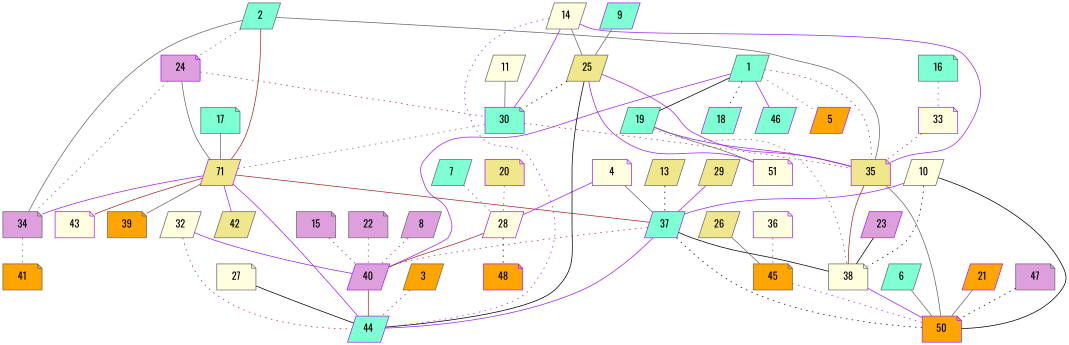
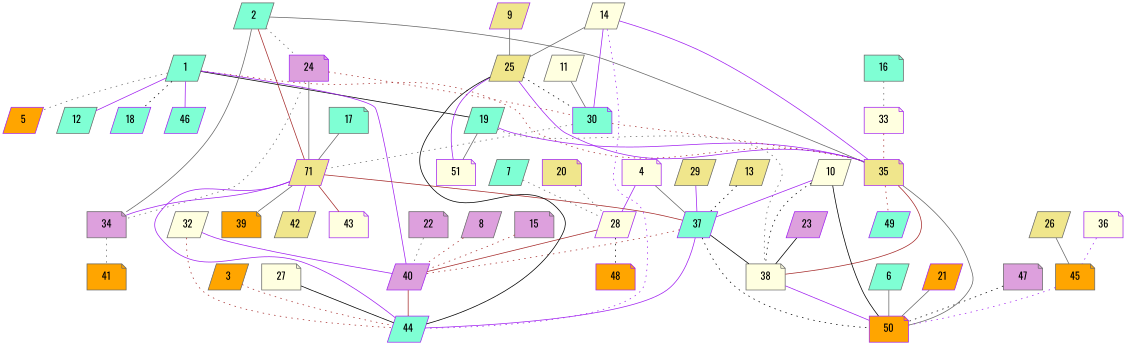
node "9": fillcolor aquamarine -> khaki
node "12": added
node "49": added
